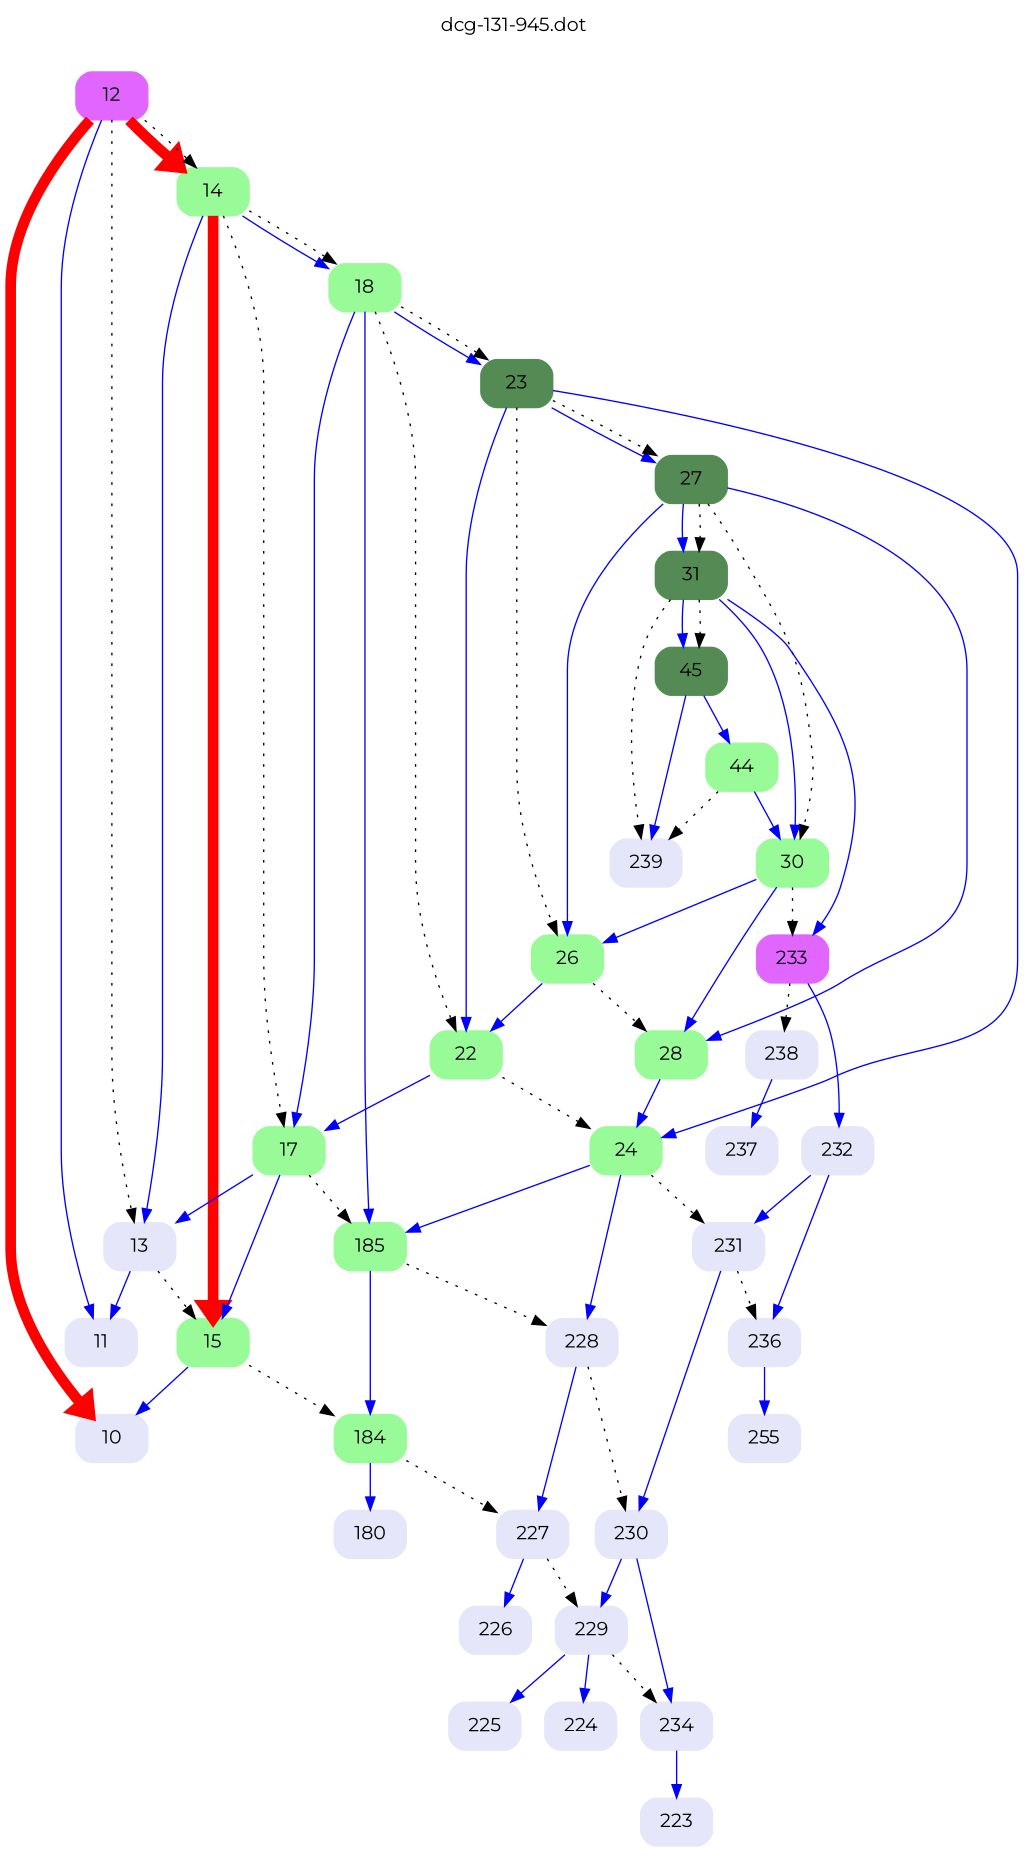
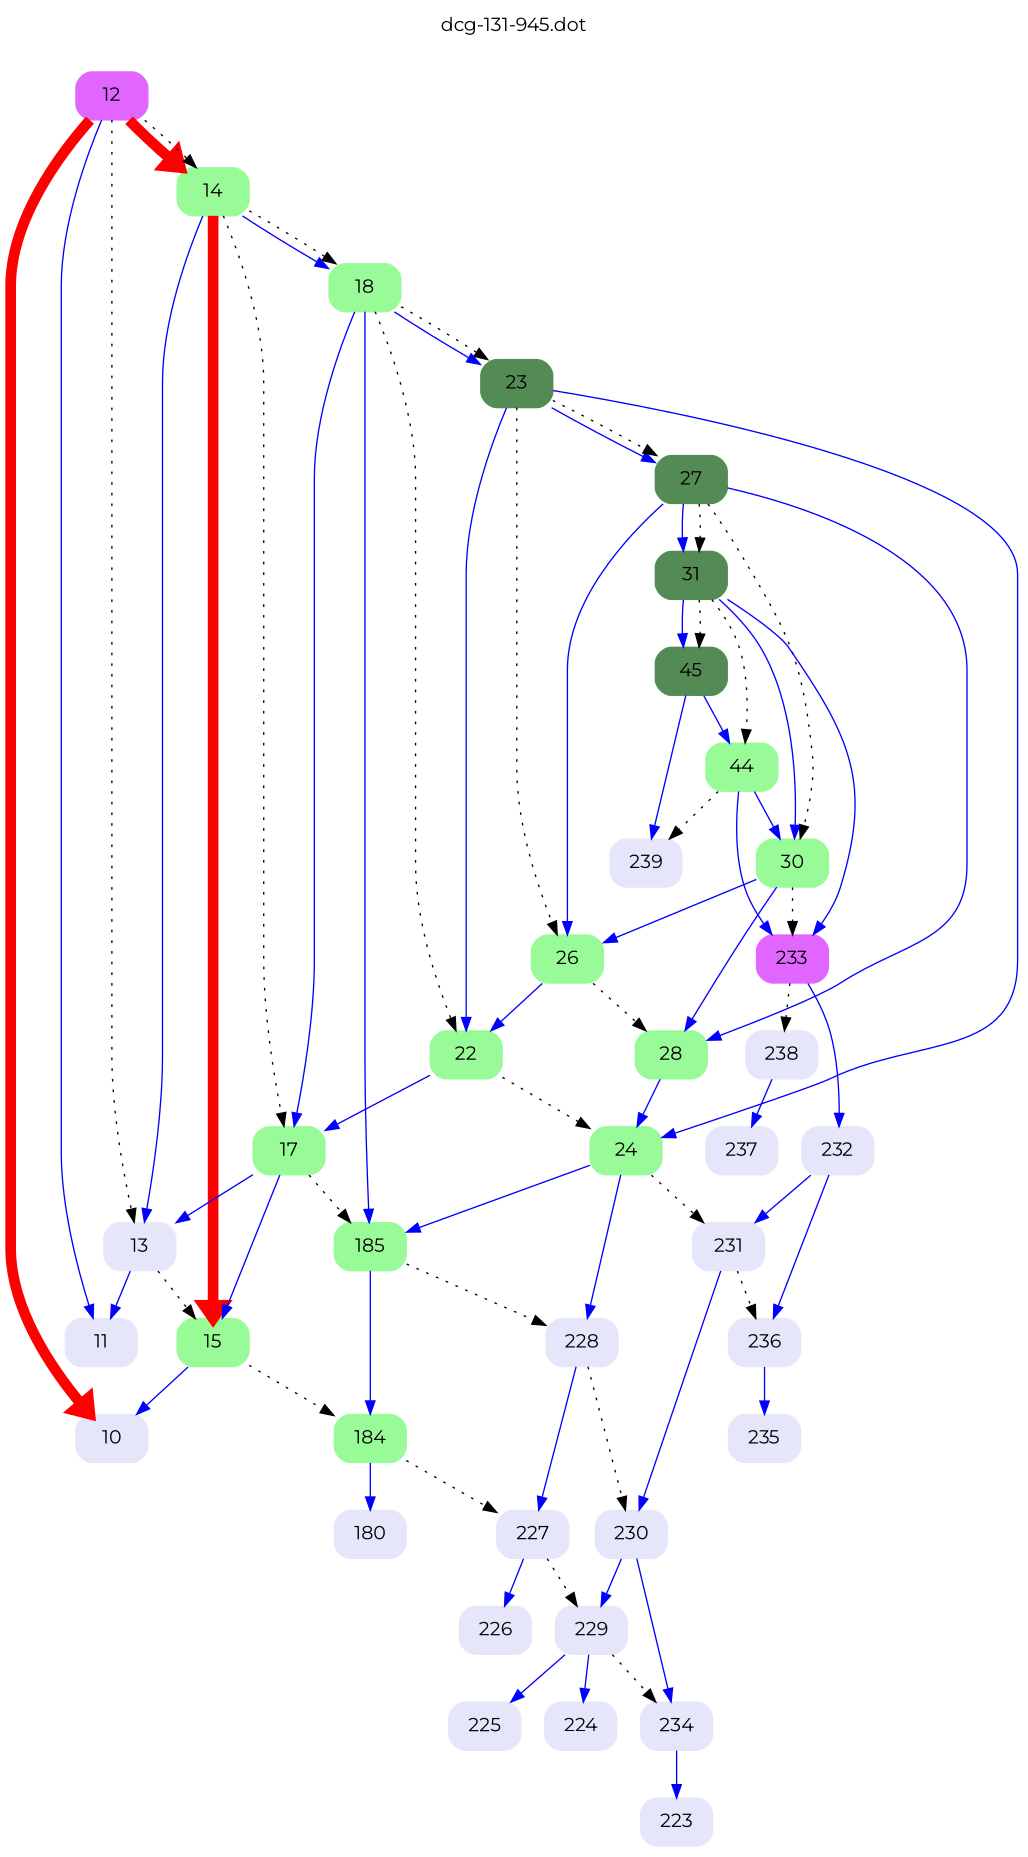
edge "31" -> "239": now "31" -> "44"
edge "44" -> "233": added
node "255": label "255" -> "235"
